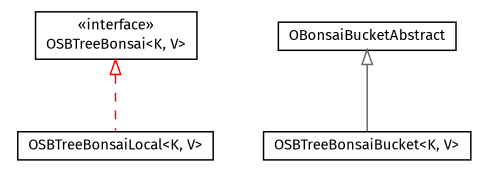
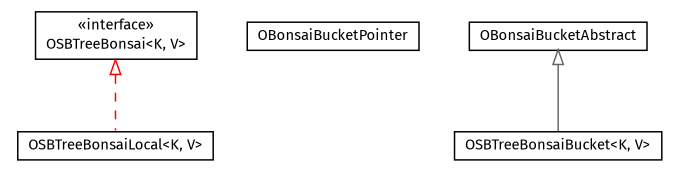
node "OBonsaiBucketPointer": added
